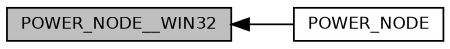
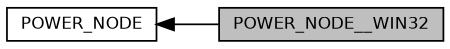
edge "POWER_NODE" -> "POWER_NODE__WIN32": reversed
